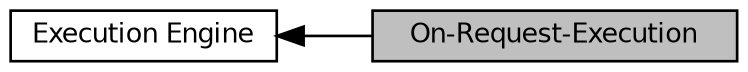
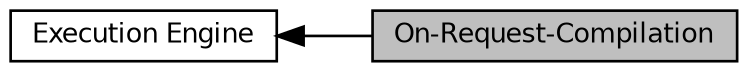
node "On-Request-Execution": label "On-Request-Execution" -> "On-Request-Compilation"
